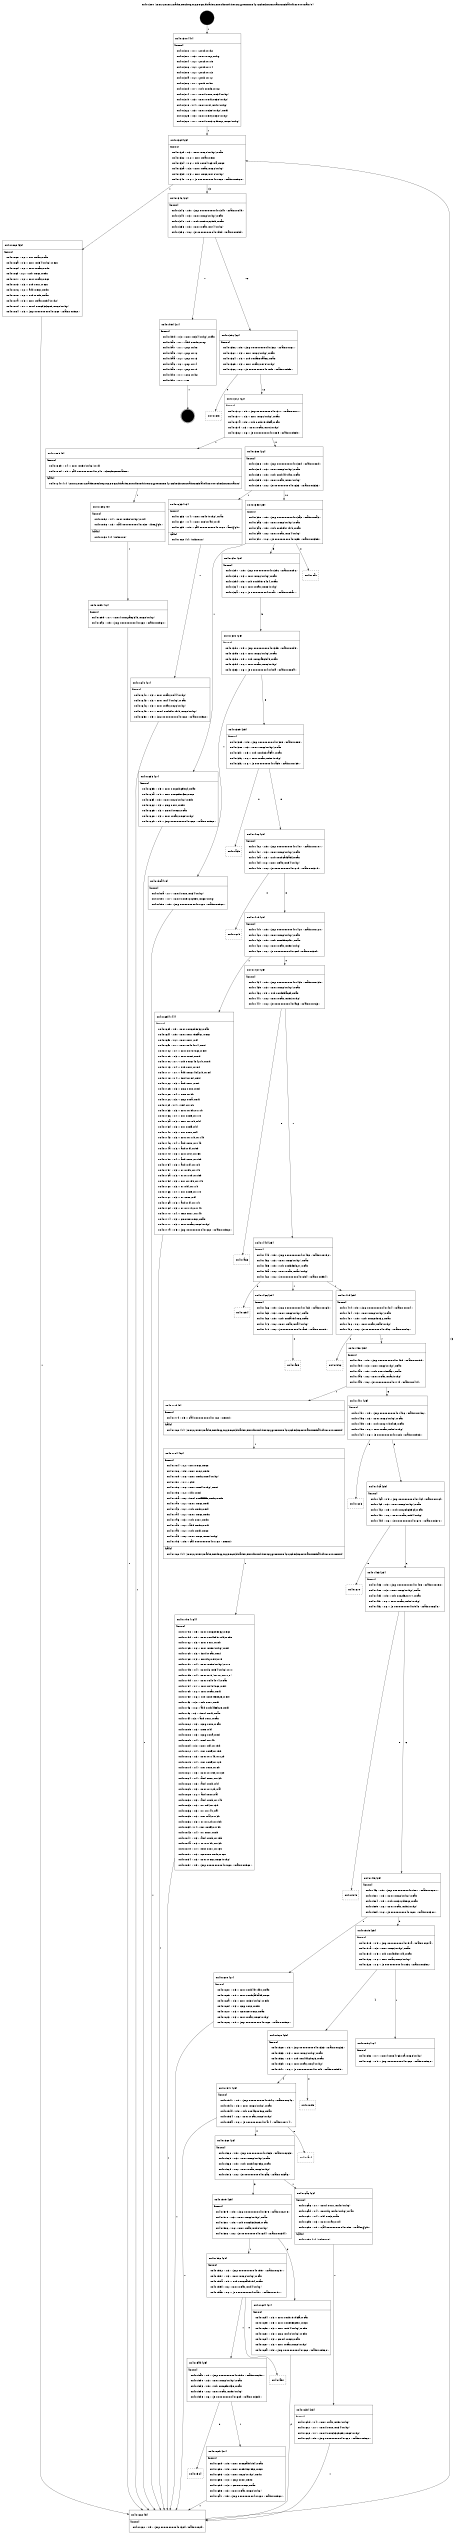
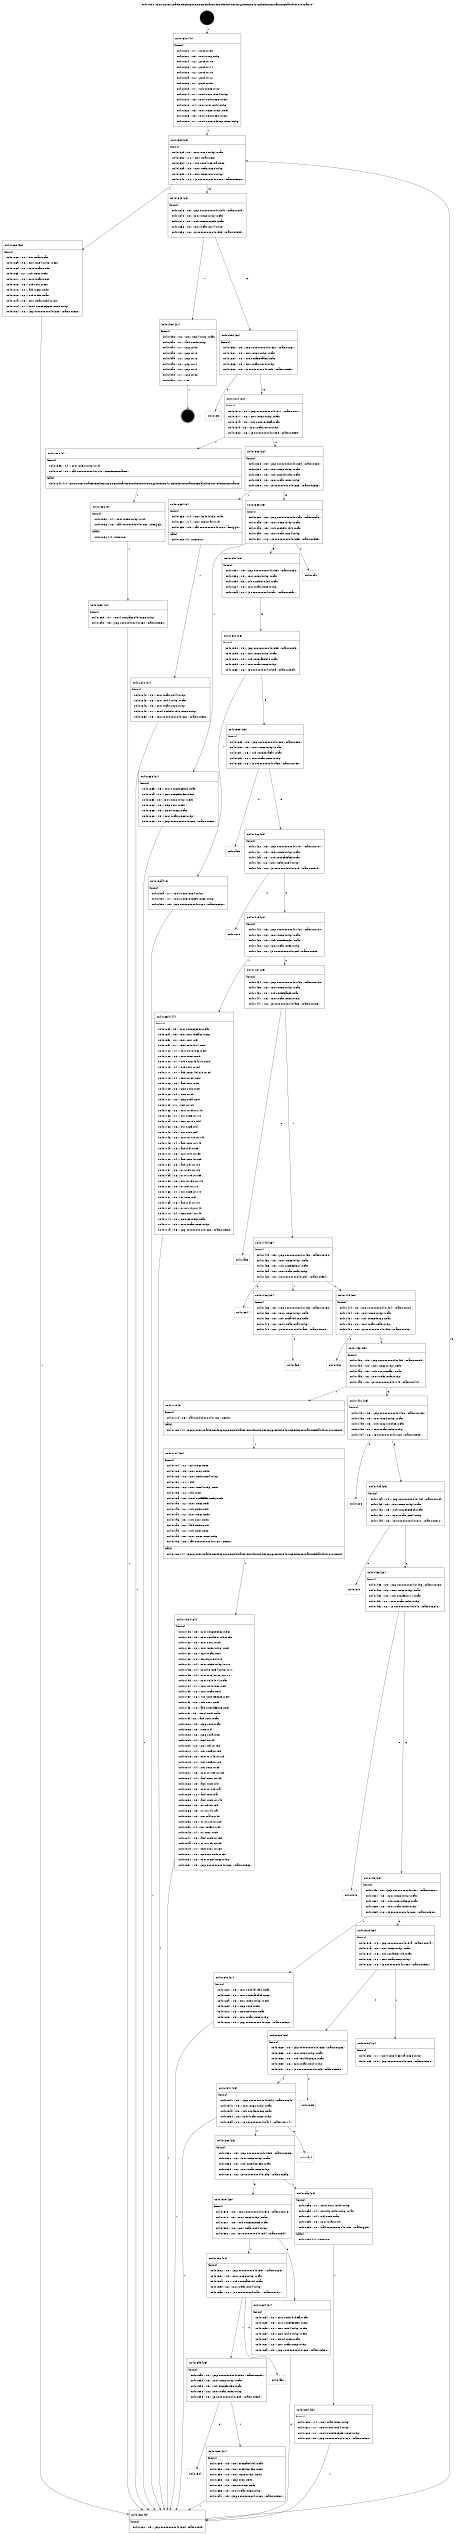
edge "0x401388 [22]" -> "0x40139e [25]": label " 10" -> " 9"
